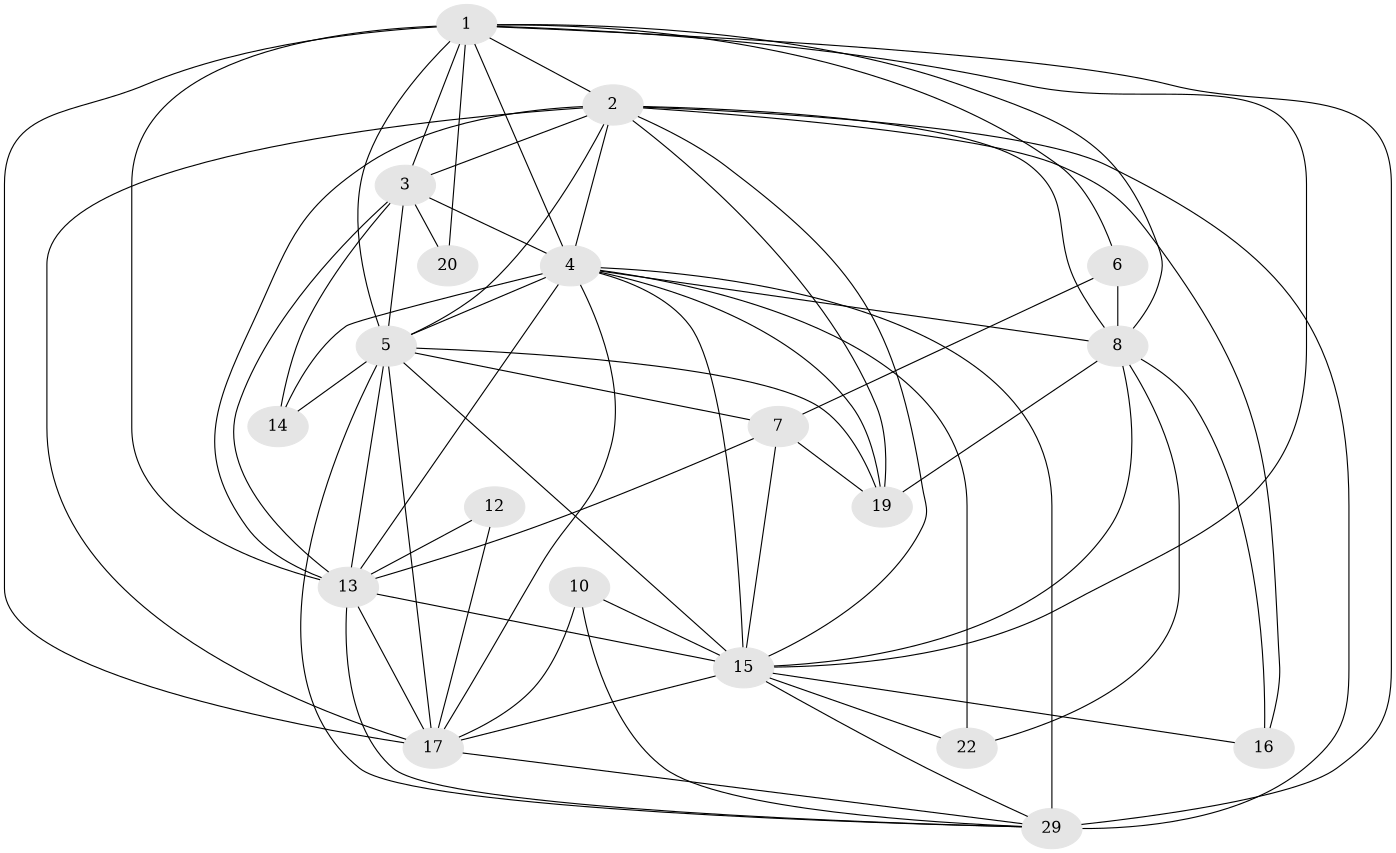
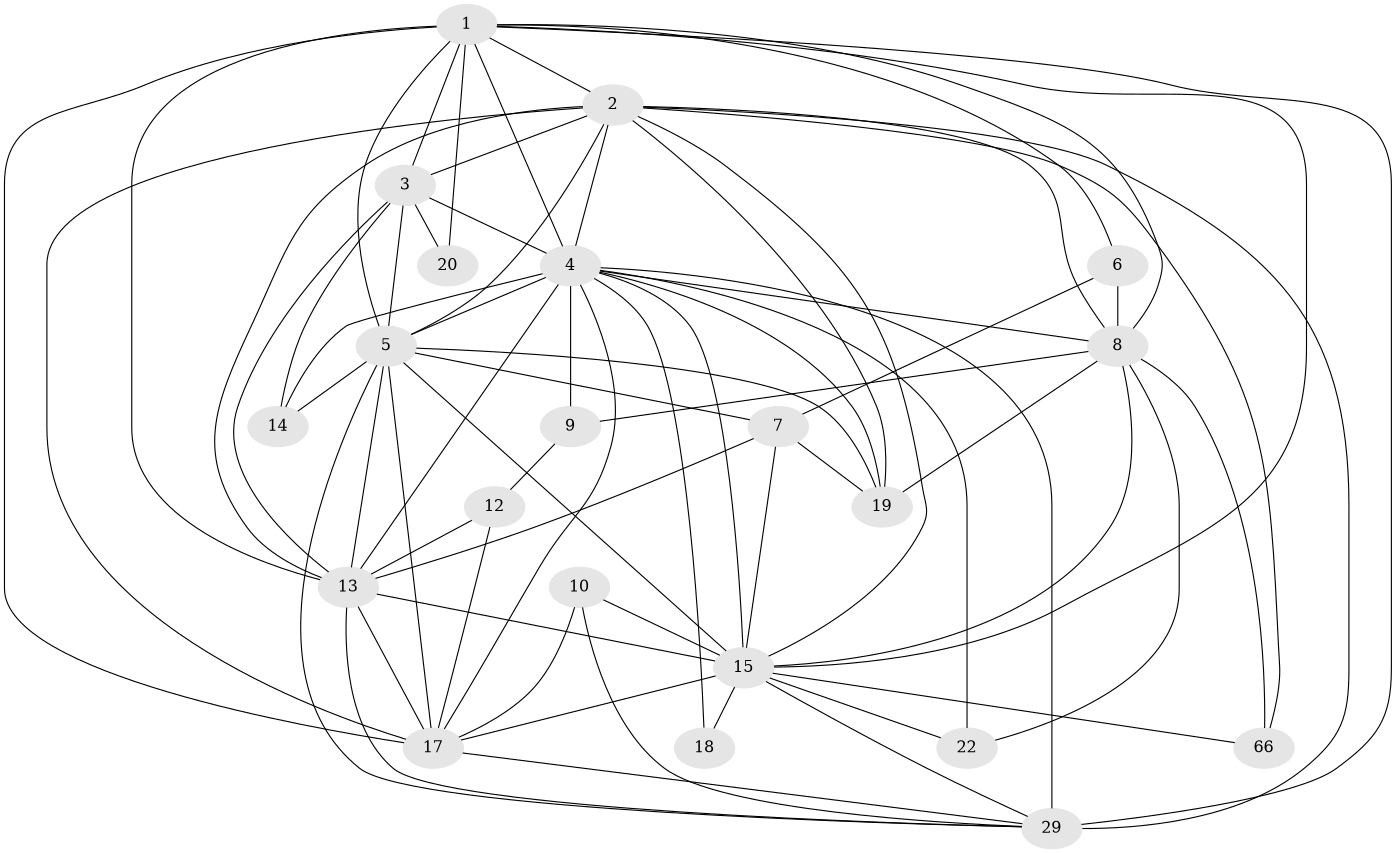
node "9": added
node "18": added
node "16": label "16" -> "66"
